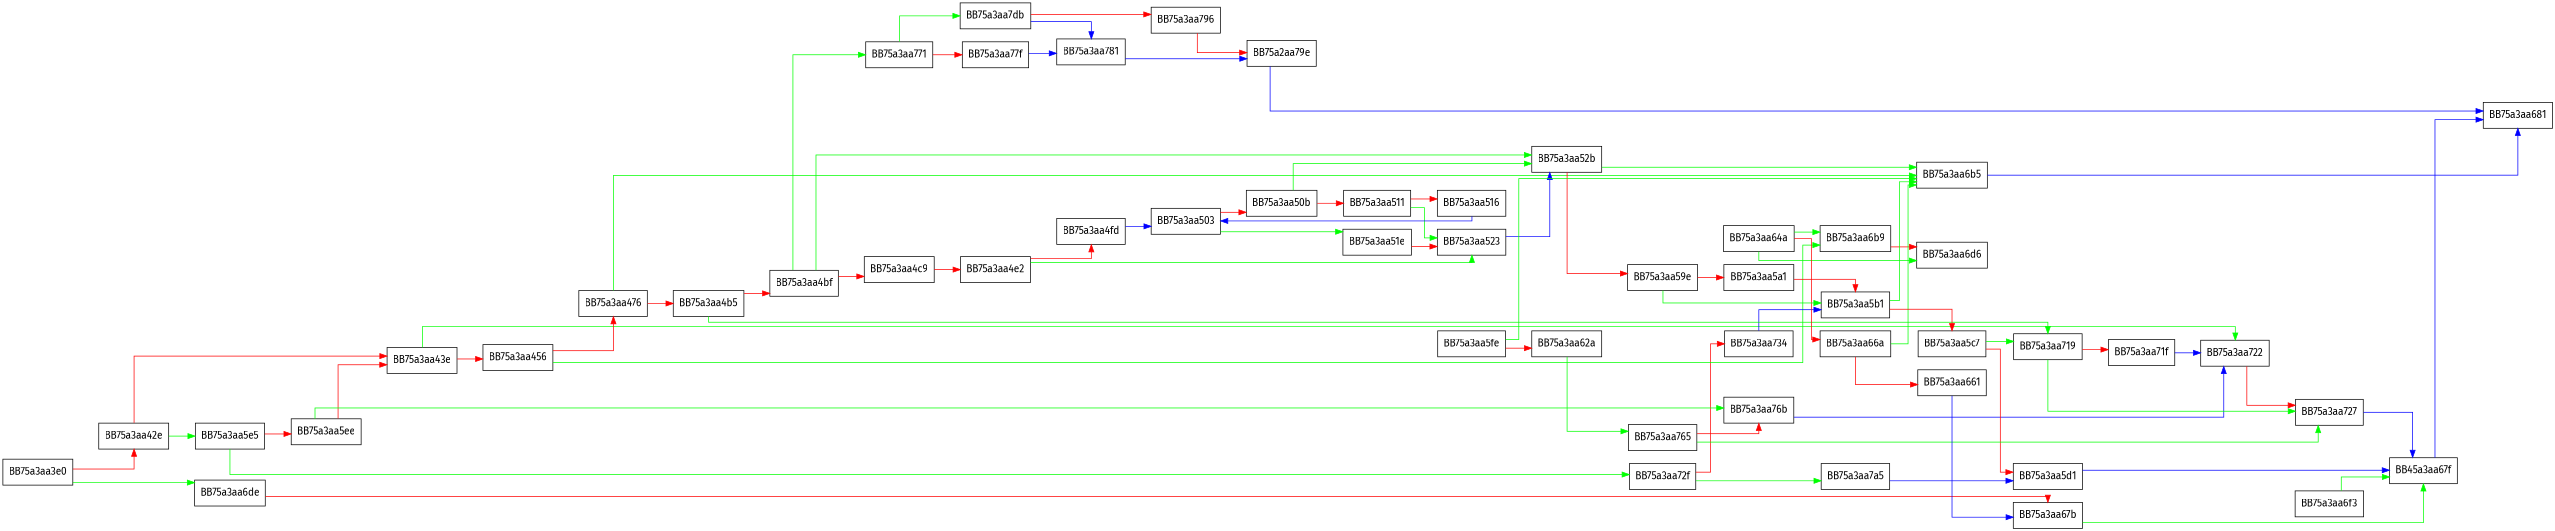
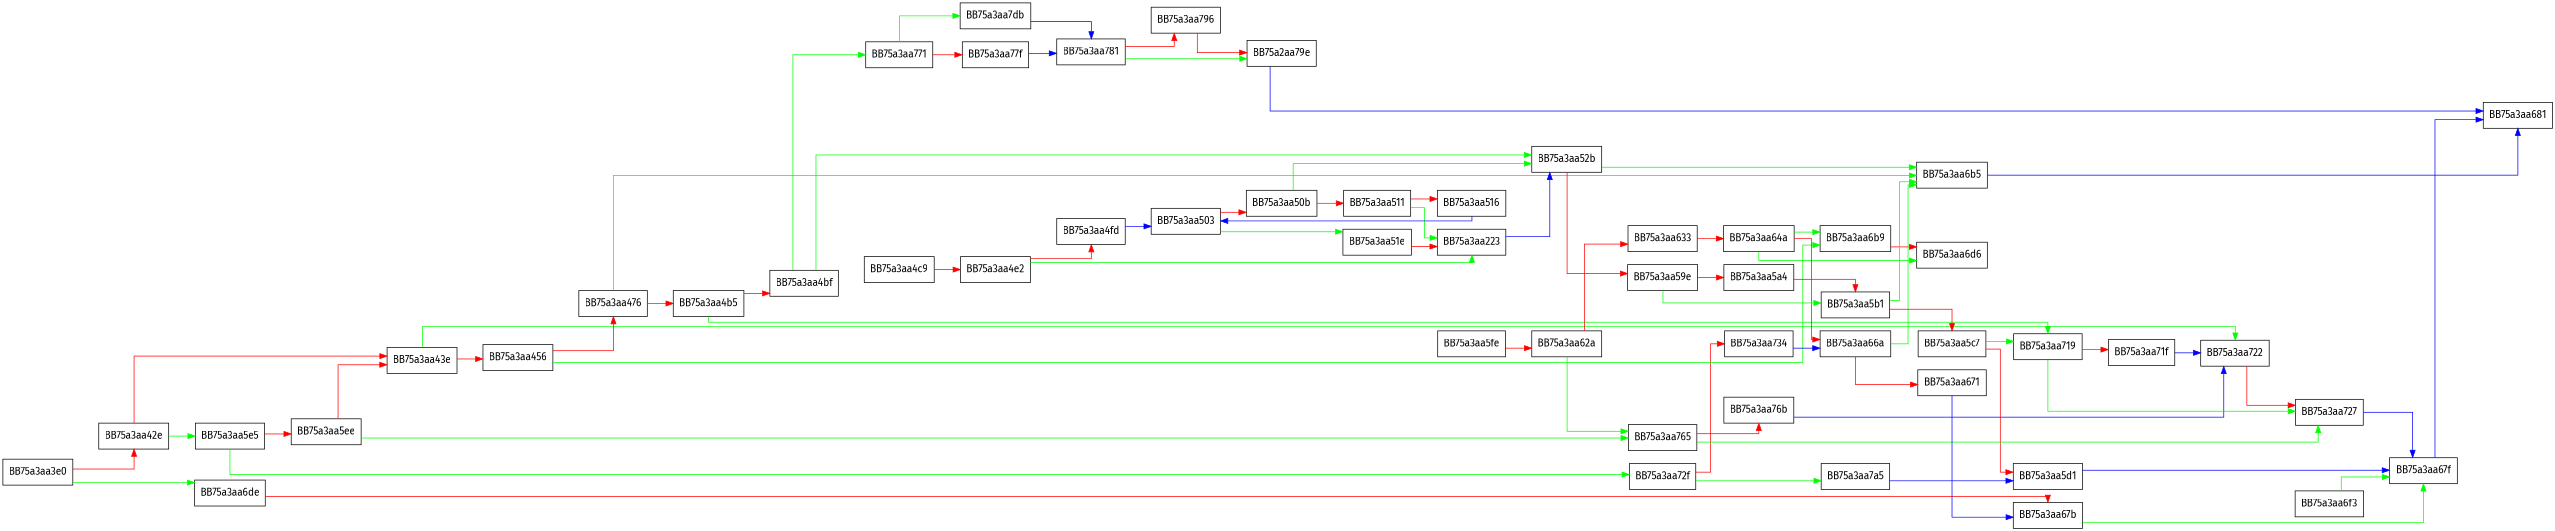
edge "BB75a3aa7db" -> "BB75a3aa796": now "BB75a3aa781" -> "BB75a3aa796"
edge "BB75a3aa781" -> "BB75a2aa79e": color blue -> green
edge "BB75a3aa5fe" -> "BB75a3aa6b5": removed
node "BB75a3aa633": added
node "BB75a3aa523": label "BB75a3aa523" -> "BB75a3aa223"
edge "BB75a3aa4bf" -> "BB75a3aa4c9": removed
node "BB75a3aa5a1": label "BB75a3aa5a1" -> "BB75a3aa5a4"
edge "BB75a3aa734" -> "BB75a3aa5b1": now "BB75a3aa734" -> "BB75a3aa66a"
node "BB75a3aa661": label "BB75a3aa661" -> "BB75a3aa671"
edge "BB75a3aa5ee" -> "BB75a3aa76b": now "BB75a3aa5ee" -> "BB75a3aa765"
node "BB45a3aa67f": label "BB45a3aa67f" -> "BB75a3aa67f"
